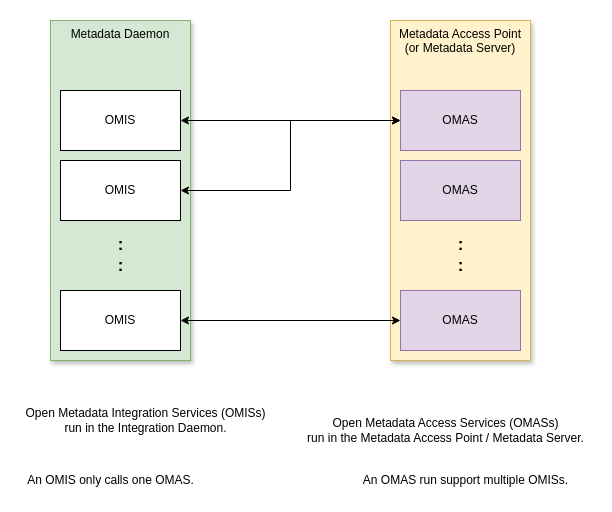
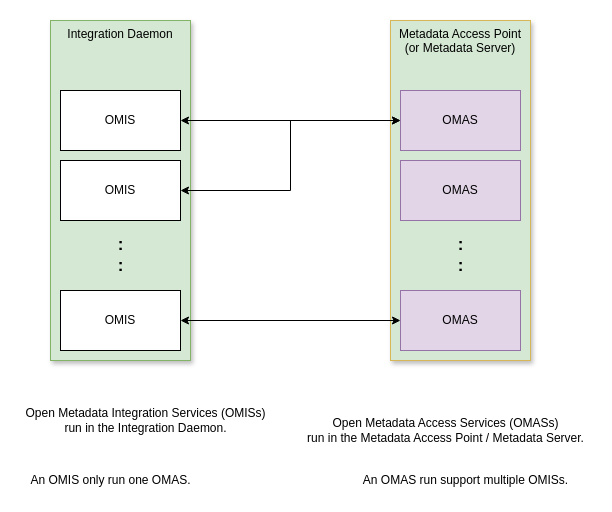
node "Metadata Daemon": label "Metadata Daemon" -> "Integration Daemon"
node "Metadata Access Point (or Metadata Server)": fillcolor #fff2cc -> #d5e8d4
node "An OMIS only calls one OMAS.": label "An OMIS only calls one OMAS." -> "An OMIS only run one OMAS."
